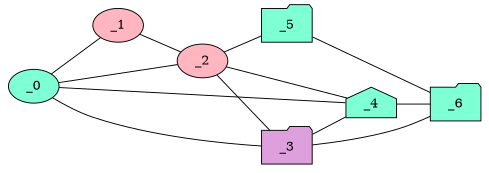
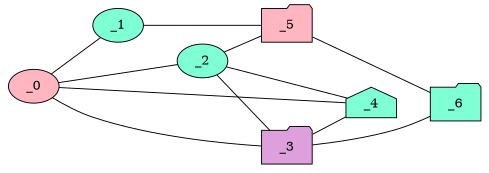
node "_1": fillcolor lightpink -> aquamarine
node "_5": fillcolor aquamarine -> lightpink
edge "_1" -- "_2": now "_1" -- "_5"
node "_2": fillcolor lightpink -> aquamarine
node "_0": fillcolor aquamarine -> lightpink
edge "_4" -- "_6": removed
